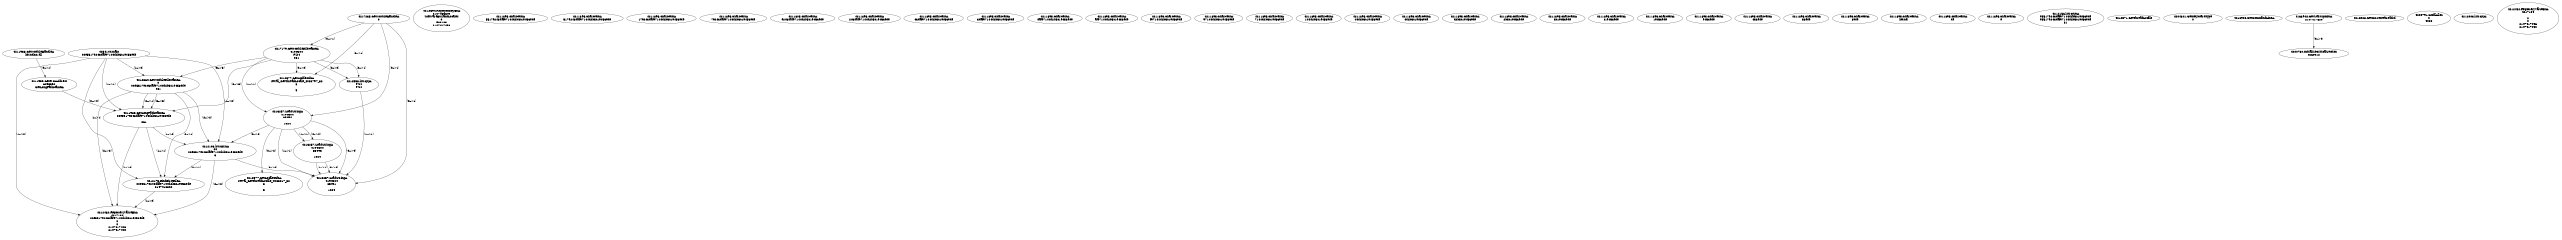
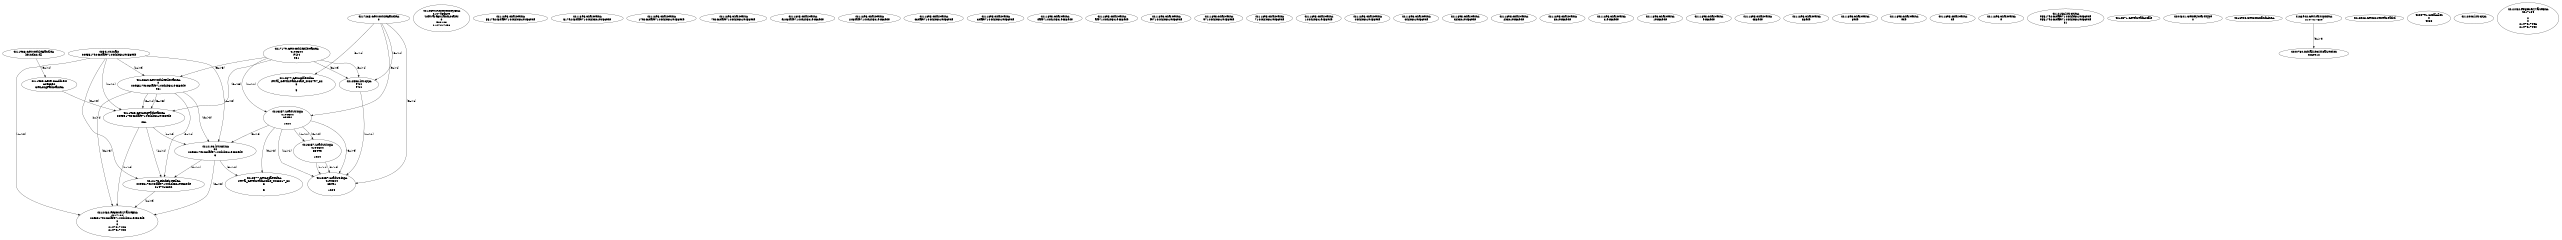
node "4211895.CharNextA kernel": label "4211895.CharNextA kernel" -> "4211895.CharNextA ede"
edge "4217235.GetModuleHandleA 0" -> "4217179.GetModuleFileNameA 4194304 PZM 261": now "4217235.GetModuleHandleA 0" -> "4212558.lstrcpyA PZM PZM"
edge "4217179.GetModuleFileNameA 4194304 PZM 261" -> "4212577.GetLocaleInfoA retval_GetThreadLocale_4033797_32 3 5": removed, label "(0-->2)"
edge "4212103.lstrcpynA 00 00e5517e243daf97144d2b5c1e453ede 3" -> "4213257.LoadStringA 4194304 65491 1024": now "4212103.lstrcpynA 00 00e5517e243daf97144d2b5c1e453ede 3" -> "4212577.GetLocaleInfoA retval_GetThreadLocale_4033817_32 3 5"
